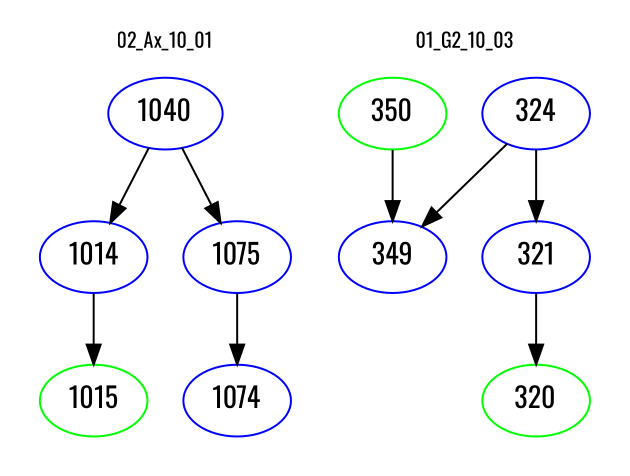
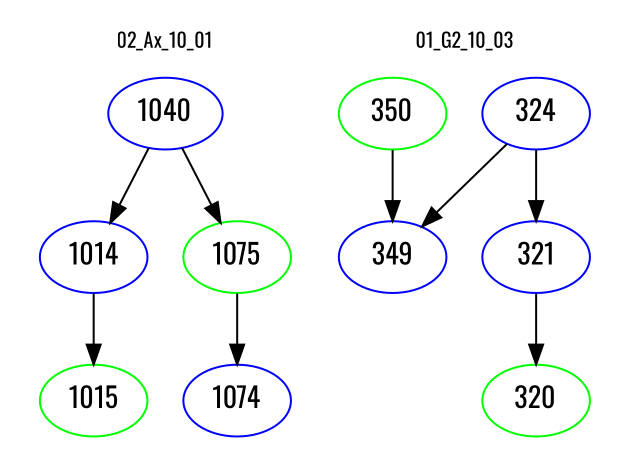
node "1075": color blue -> green
